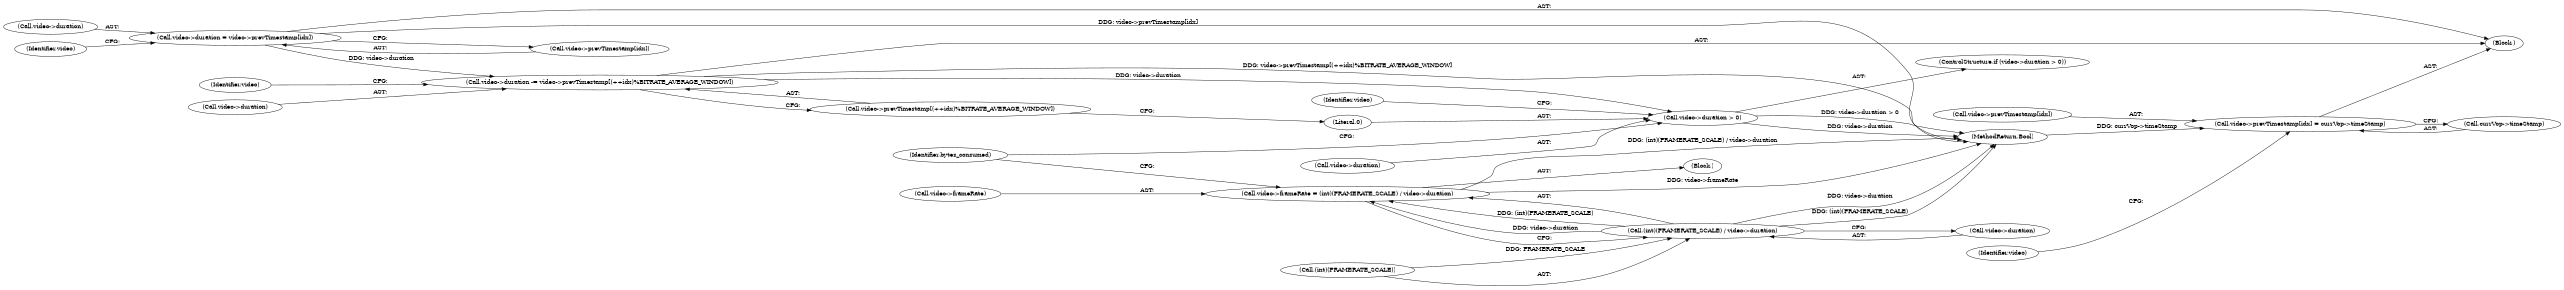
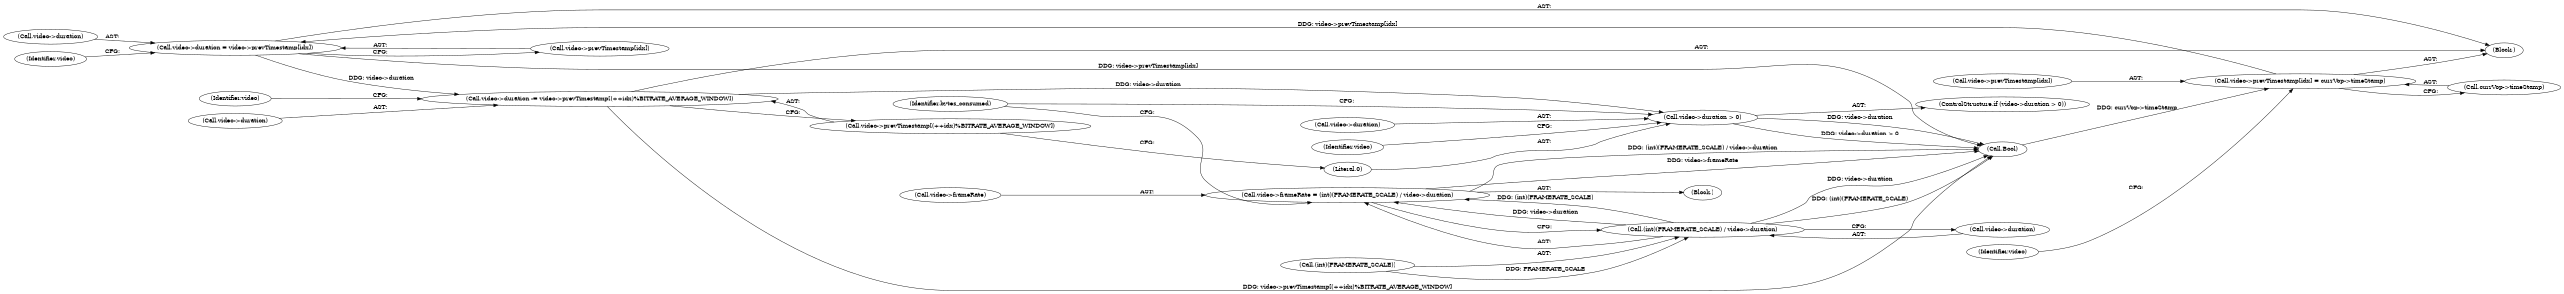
edge "(Call,video->prevTimestamp[idx] = currVop->timeStamp)" -> "(Call,video->duration = video->prevTimestamp[idx])": added, label "DDG: video->prevTimestamp[idx]"
node "(MethodReturn,Bool)": label "(MethodReturn,Bool)" -> "(Call,Bool)"
